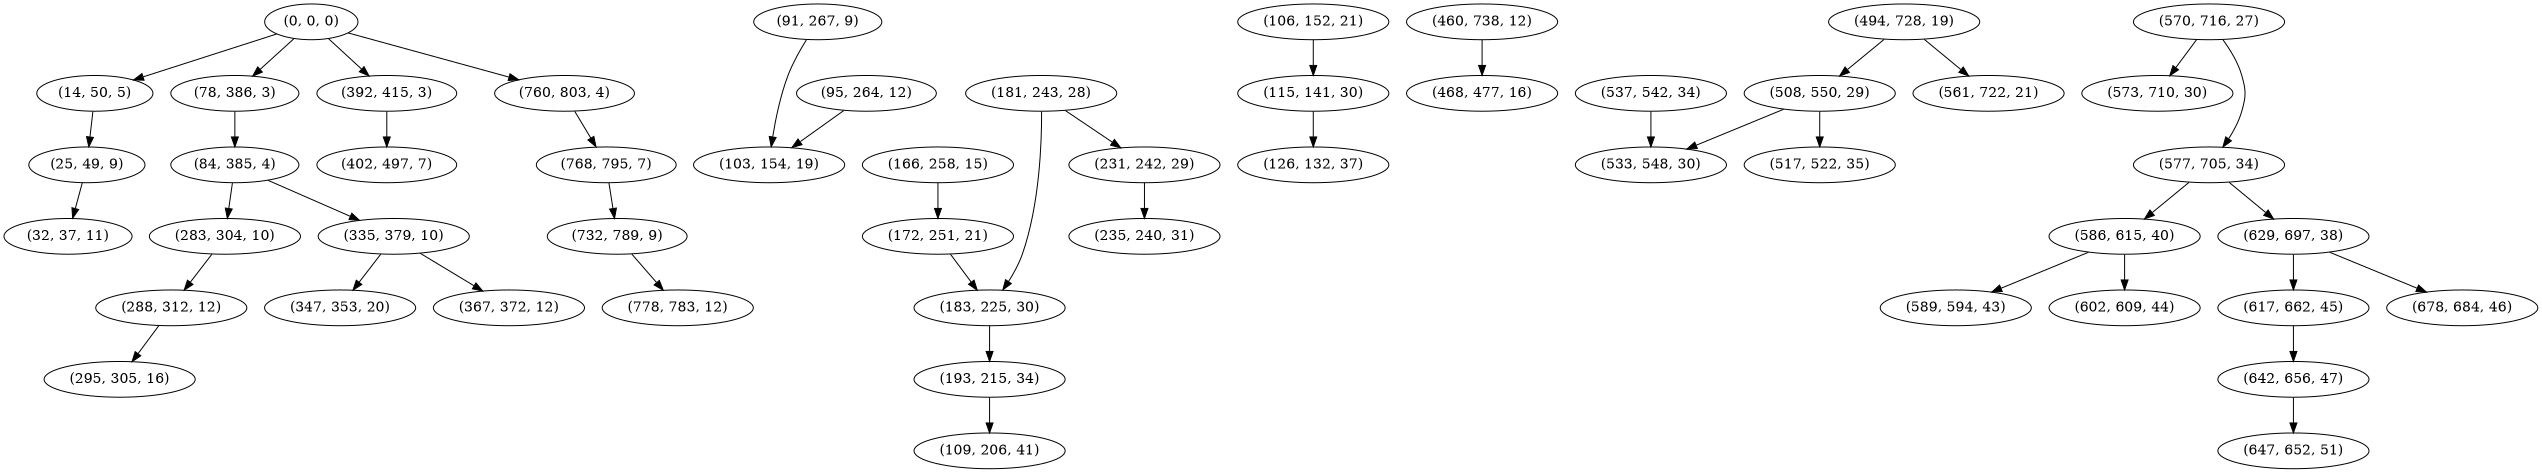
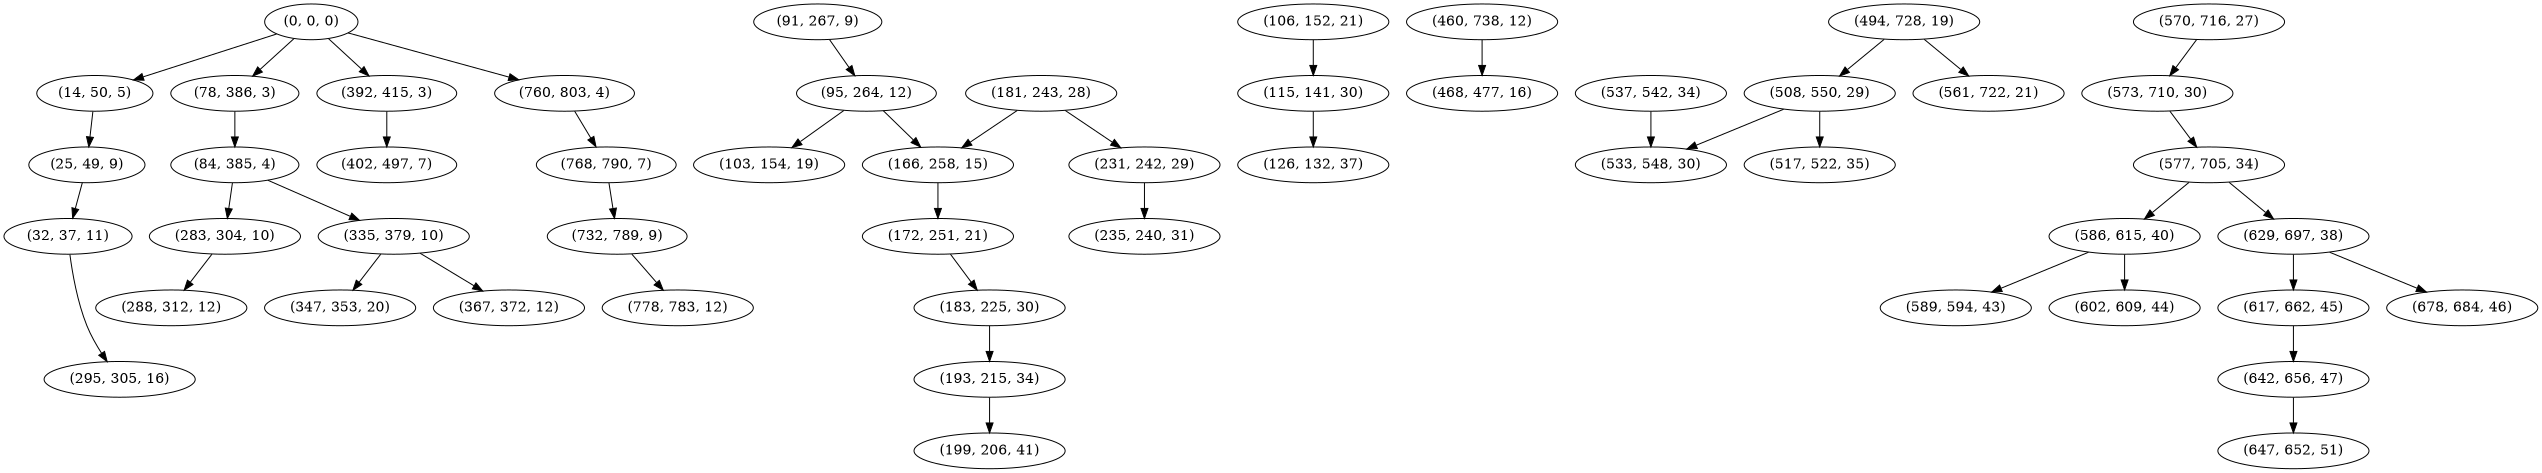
edge "(91, 267, 9)" -> "(103, 154, 19)": now "(91, 267, 9)" -> "(95, 264, 12)"
edge "(570, 716, 27)" -> "(577, 705, 34)": now "(573, 710, 30)" -> "(577, 705, 34)"
edge "(95, 264, 12)" -> "(166, 258, 15)": added
node "(768, 795, 7)": label "(768, 795, 7)" -> "(768, 790, 7)"
edge "(181, 243, 28)" -> "(183, 225, 30)": now "(181, 243, 28)" -> "(166, 258, 15)"
edge "(288, 312, 12)" -> "(295, 305, 16)": now "(32, 37, 11)" -> "(295, 305, 16)"
node "(109, 206, 41)": label "(109, 206, 41)" -> "(199, 206, 41)"
